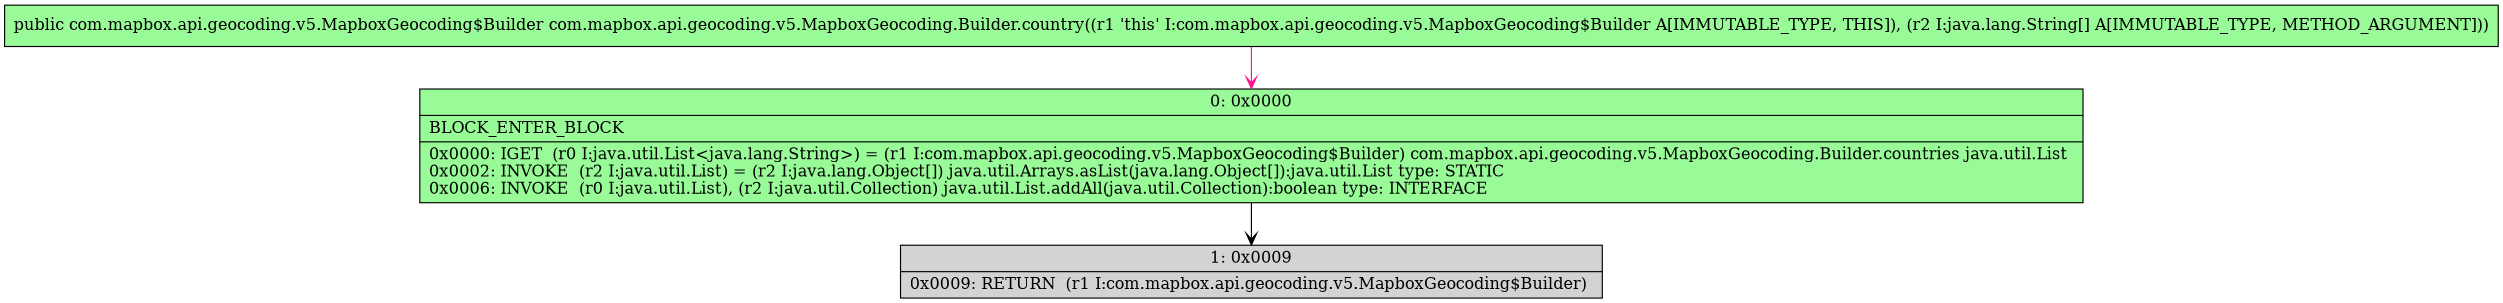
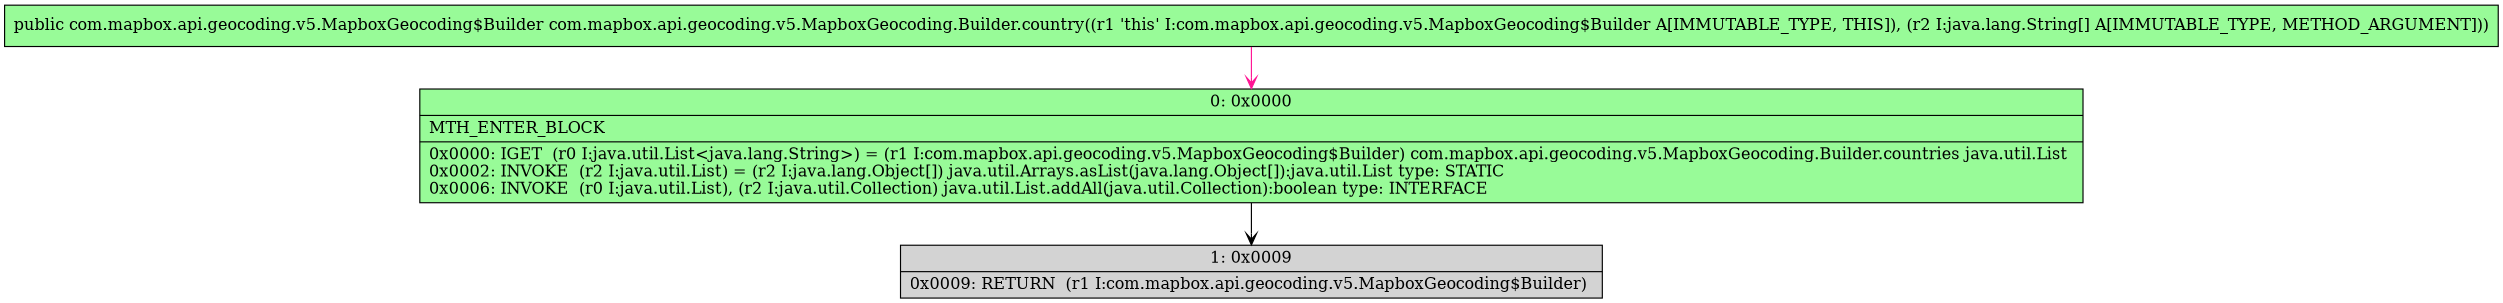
node "0: 0x0000": text "BLOCK_ENTER_BLOCK" -> "MTH_ENTER_BLOCK"
